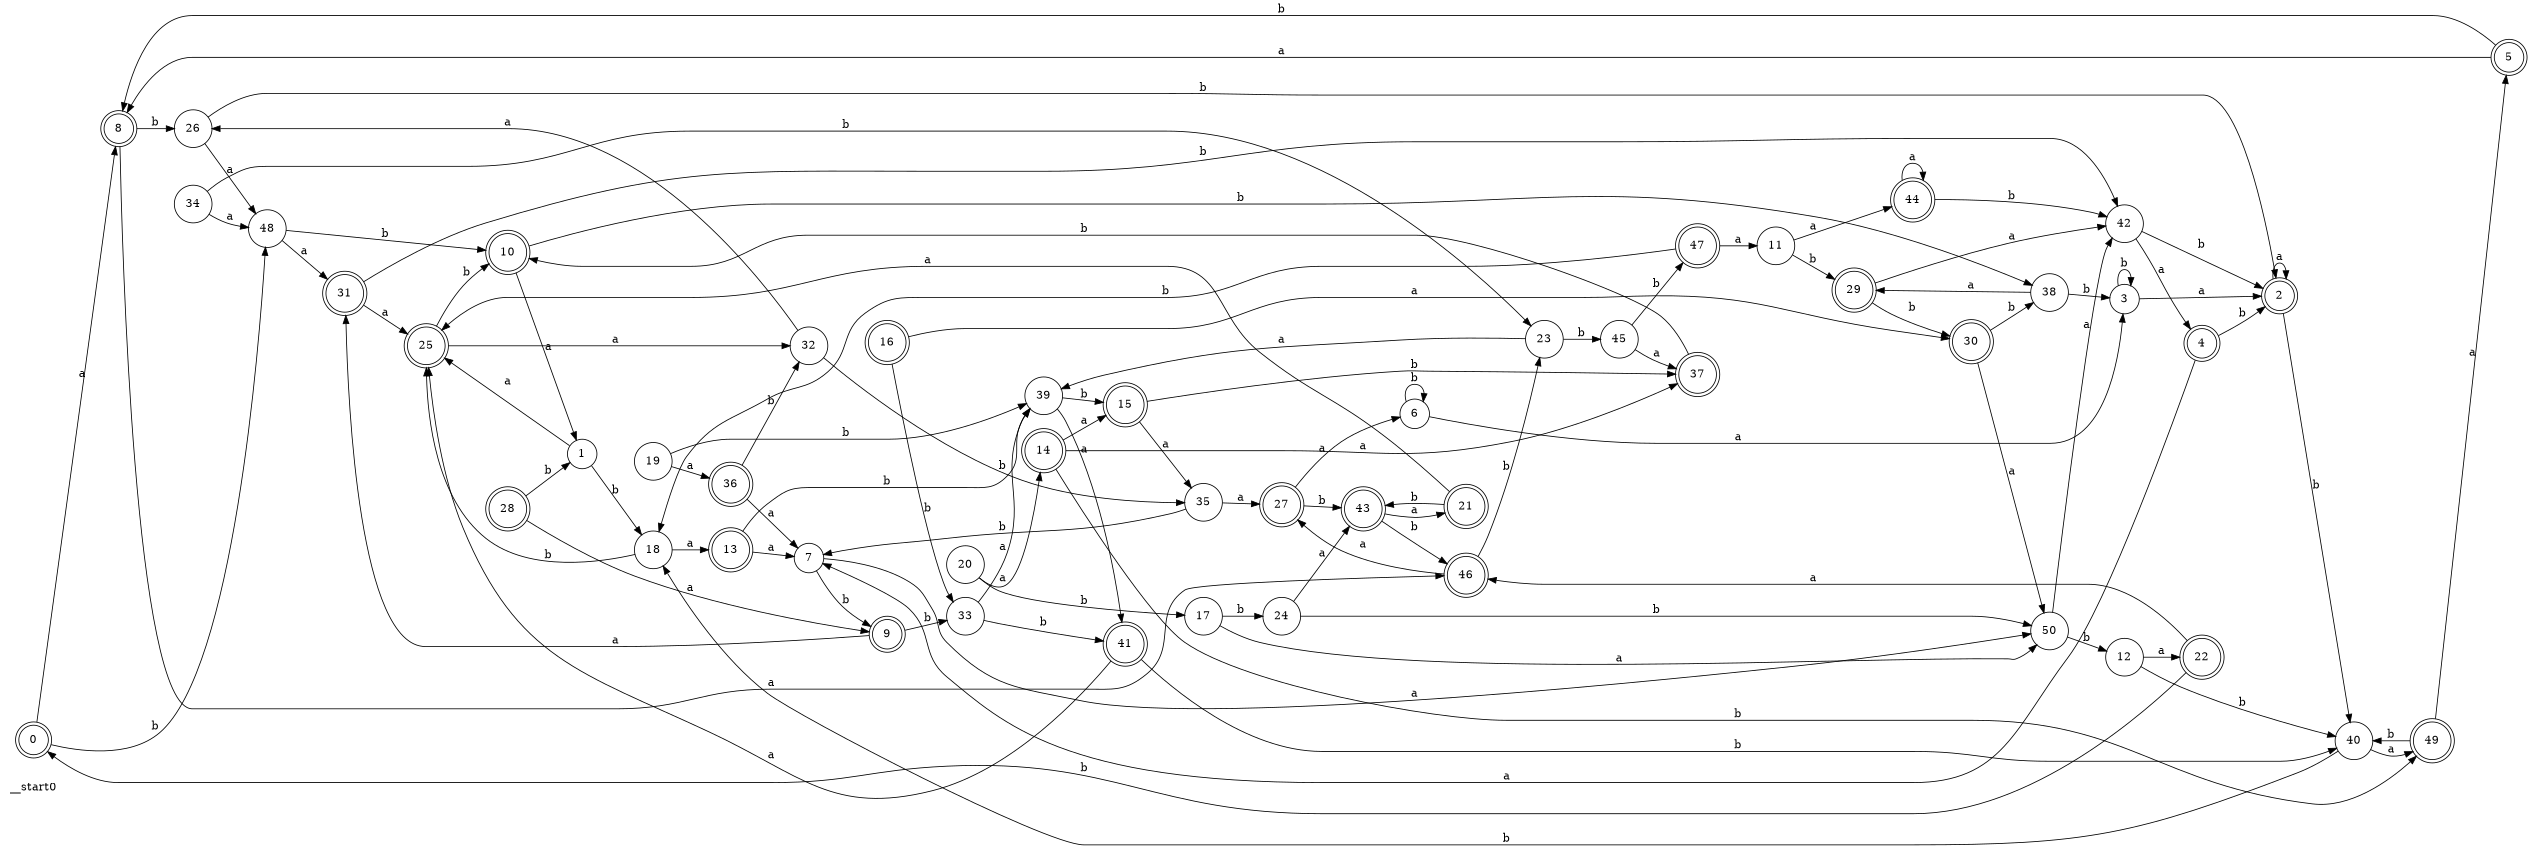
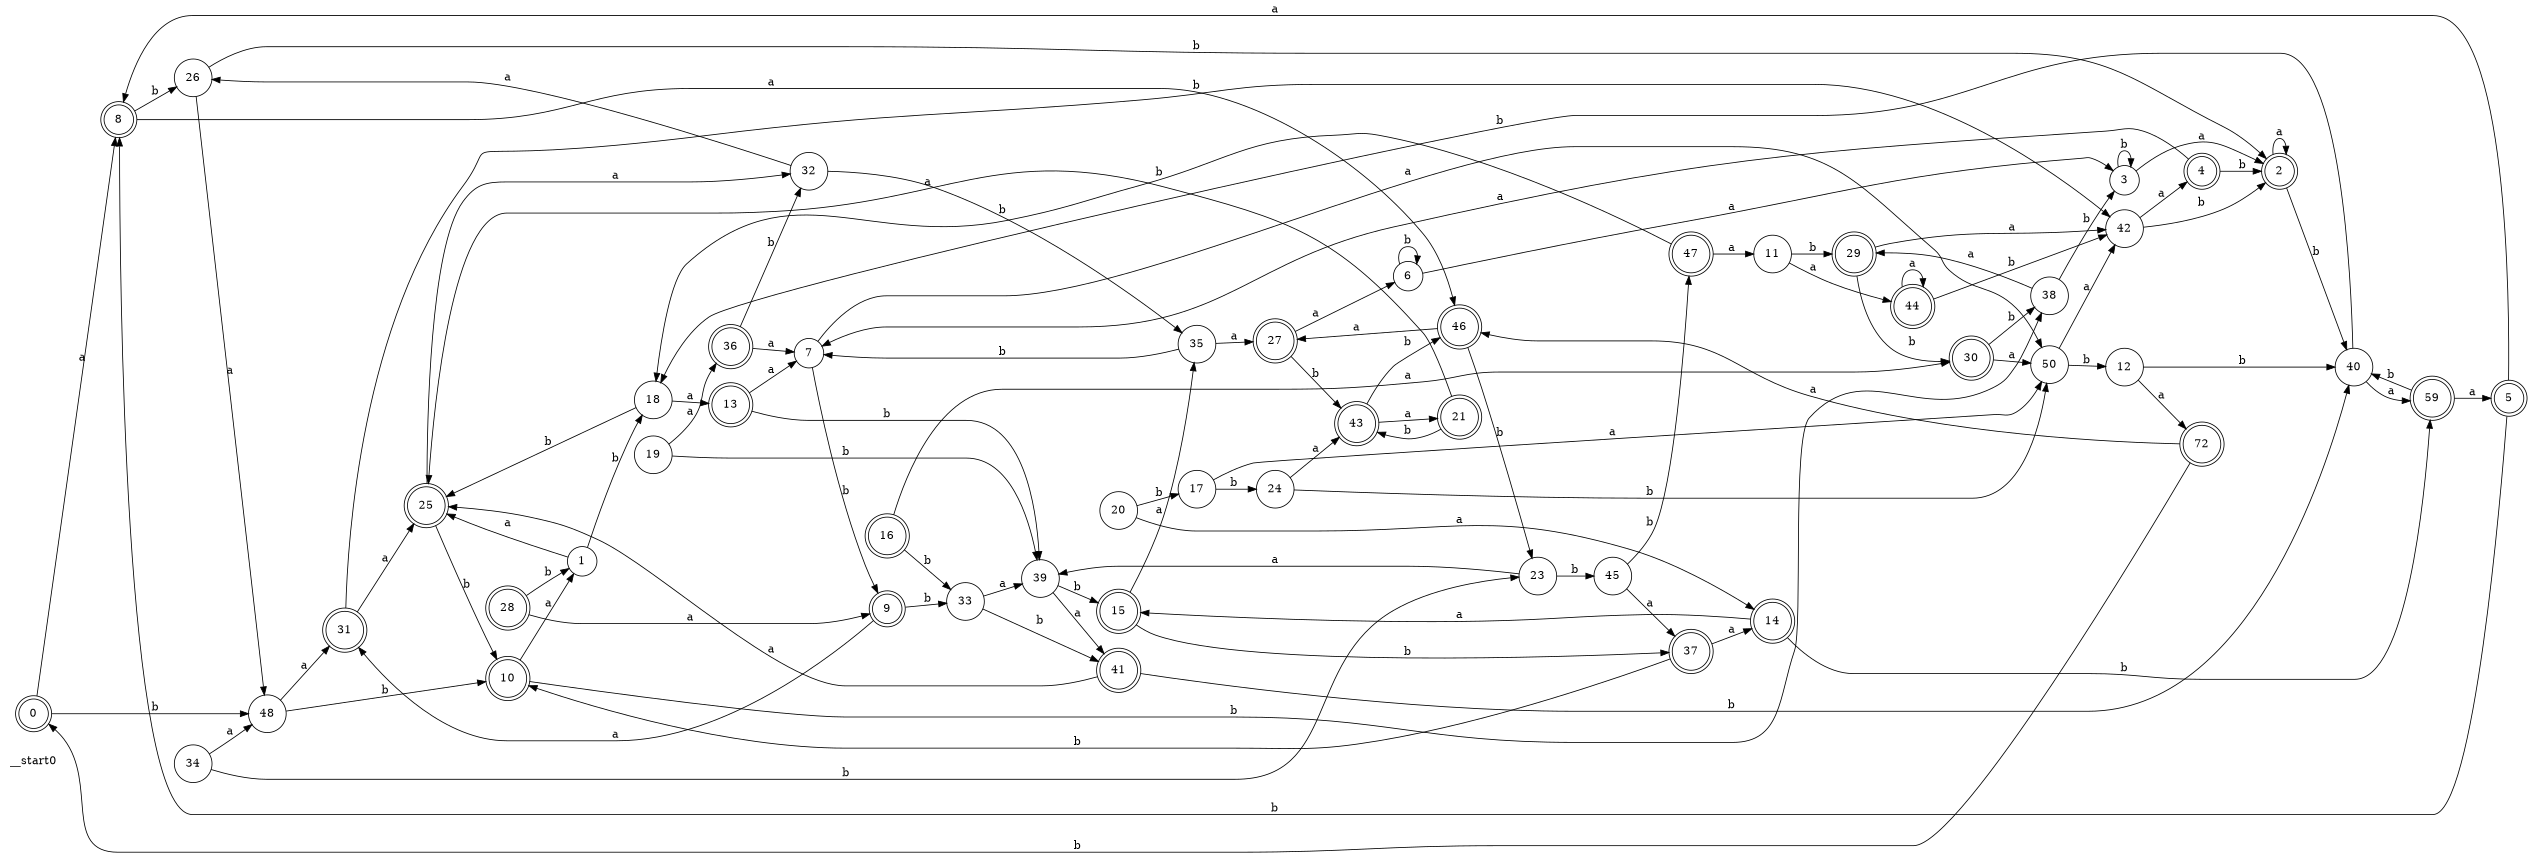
edge "14" -> "37": reversed
node "22": label "22" -> "72"
node "49": label "49" -> "59"
